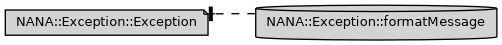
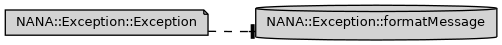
edge "NANA::Exception::formatMessage" -> "NANA::Exception::Exception": reversed
